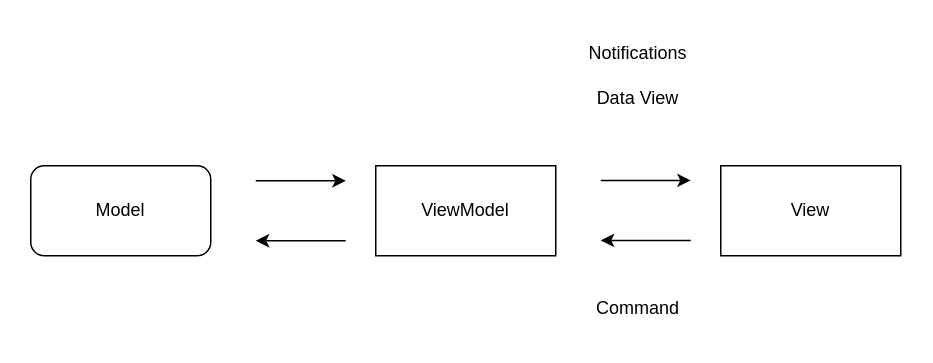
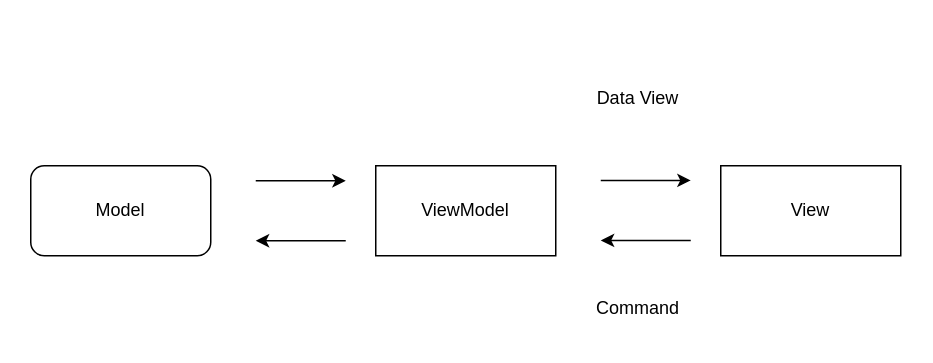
node "Notifications": removed
